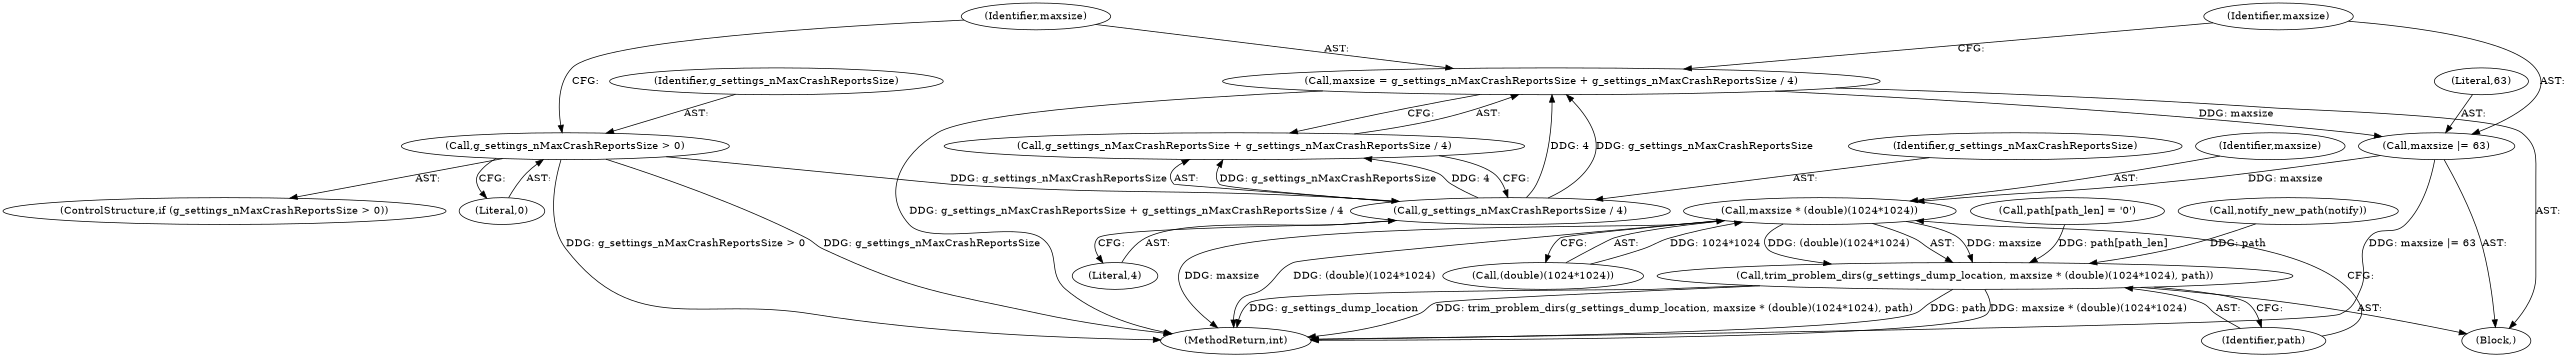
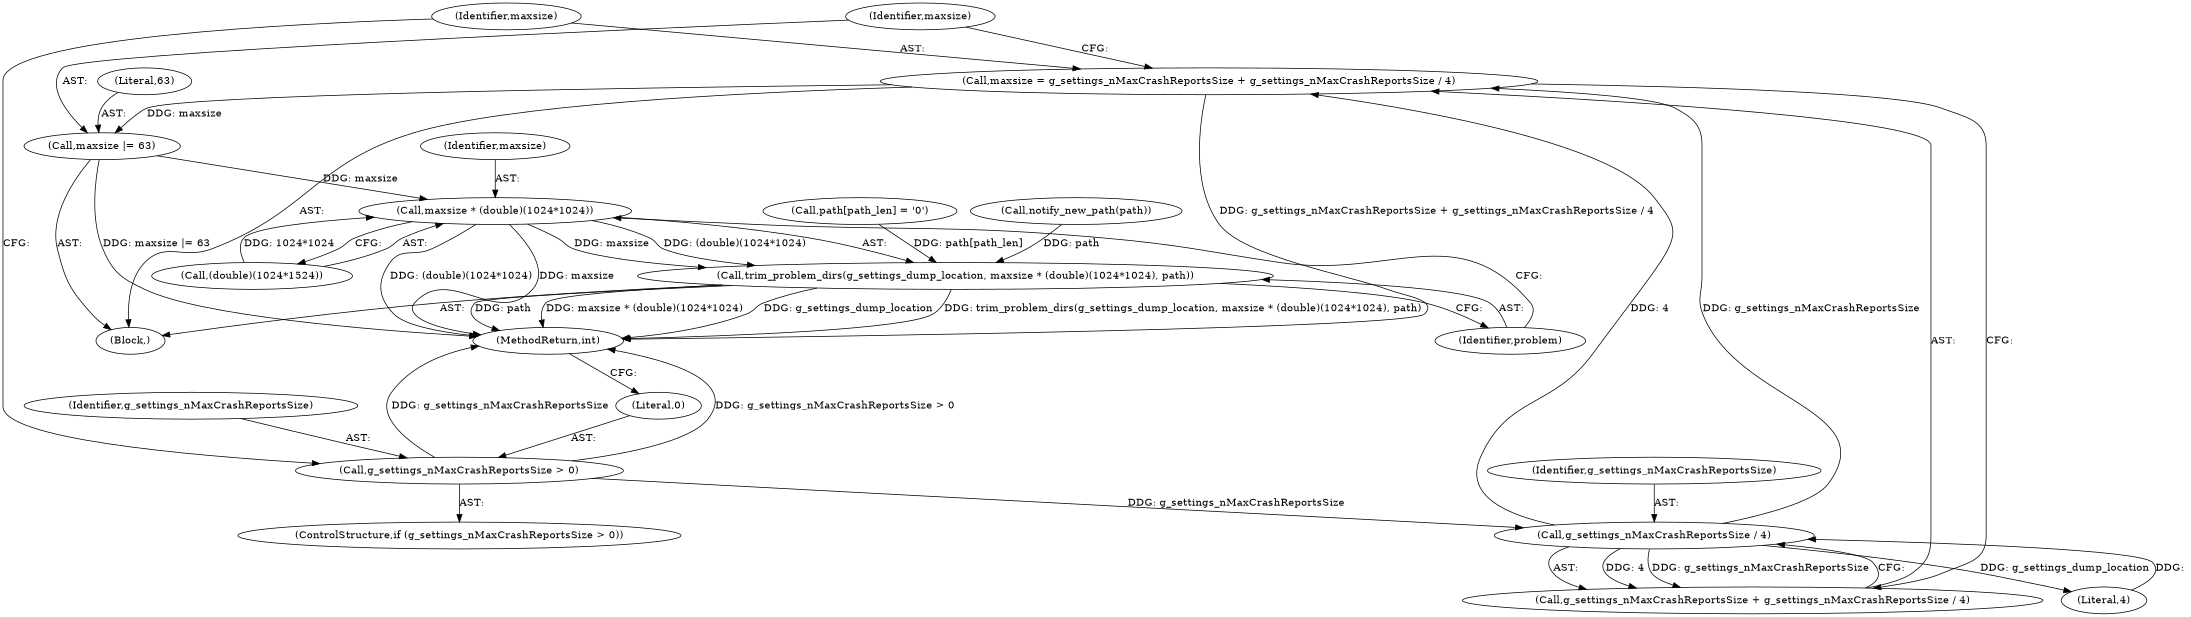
edge "(Call,g_settings_nMaxCrashReportsSize > 0)" -> "(Literal,0)": now "(MethodReturn,int)" -> "(Literal,0)"
node "(Call,notify_new_path(notify))": label "(Call,notify_new_path(notify))" -> "(Call,notify_new_path(path))"
edge "(Call,g_settings_nMaxCrashReportsSize / 4)" -> "(Literal,4)": label "CFG: " -> "DDG: g_settings_dump_location"
edge "(Literal,4)" -> "(Call,g_settings_nMaxCrashReportsSize / 4)": label "AST: " -> "DDG: "
node "(Call,(double)(1024*1024))": label "(Call,(double)(1024*1024))" -> "(Call,(double)(1024*1524))"
node "(Identifier,path)": label "(Identifier,path)" -> "(Identifier,problem)"
